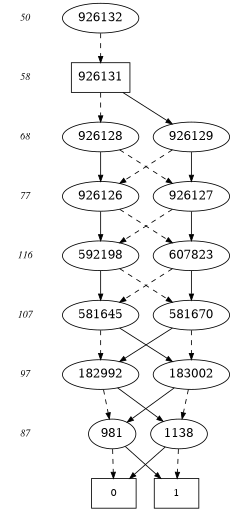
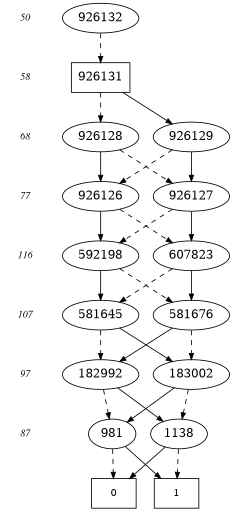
node "581670": label "581670" -> "581676"
